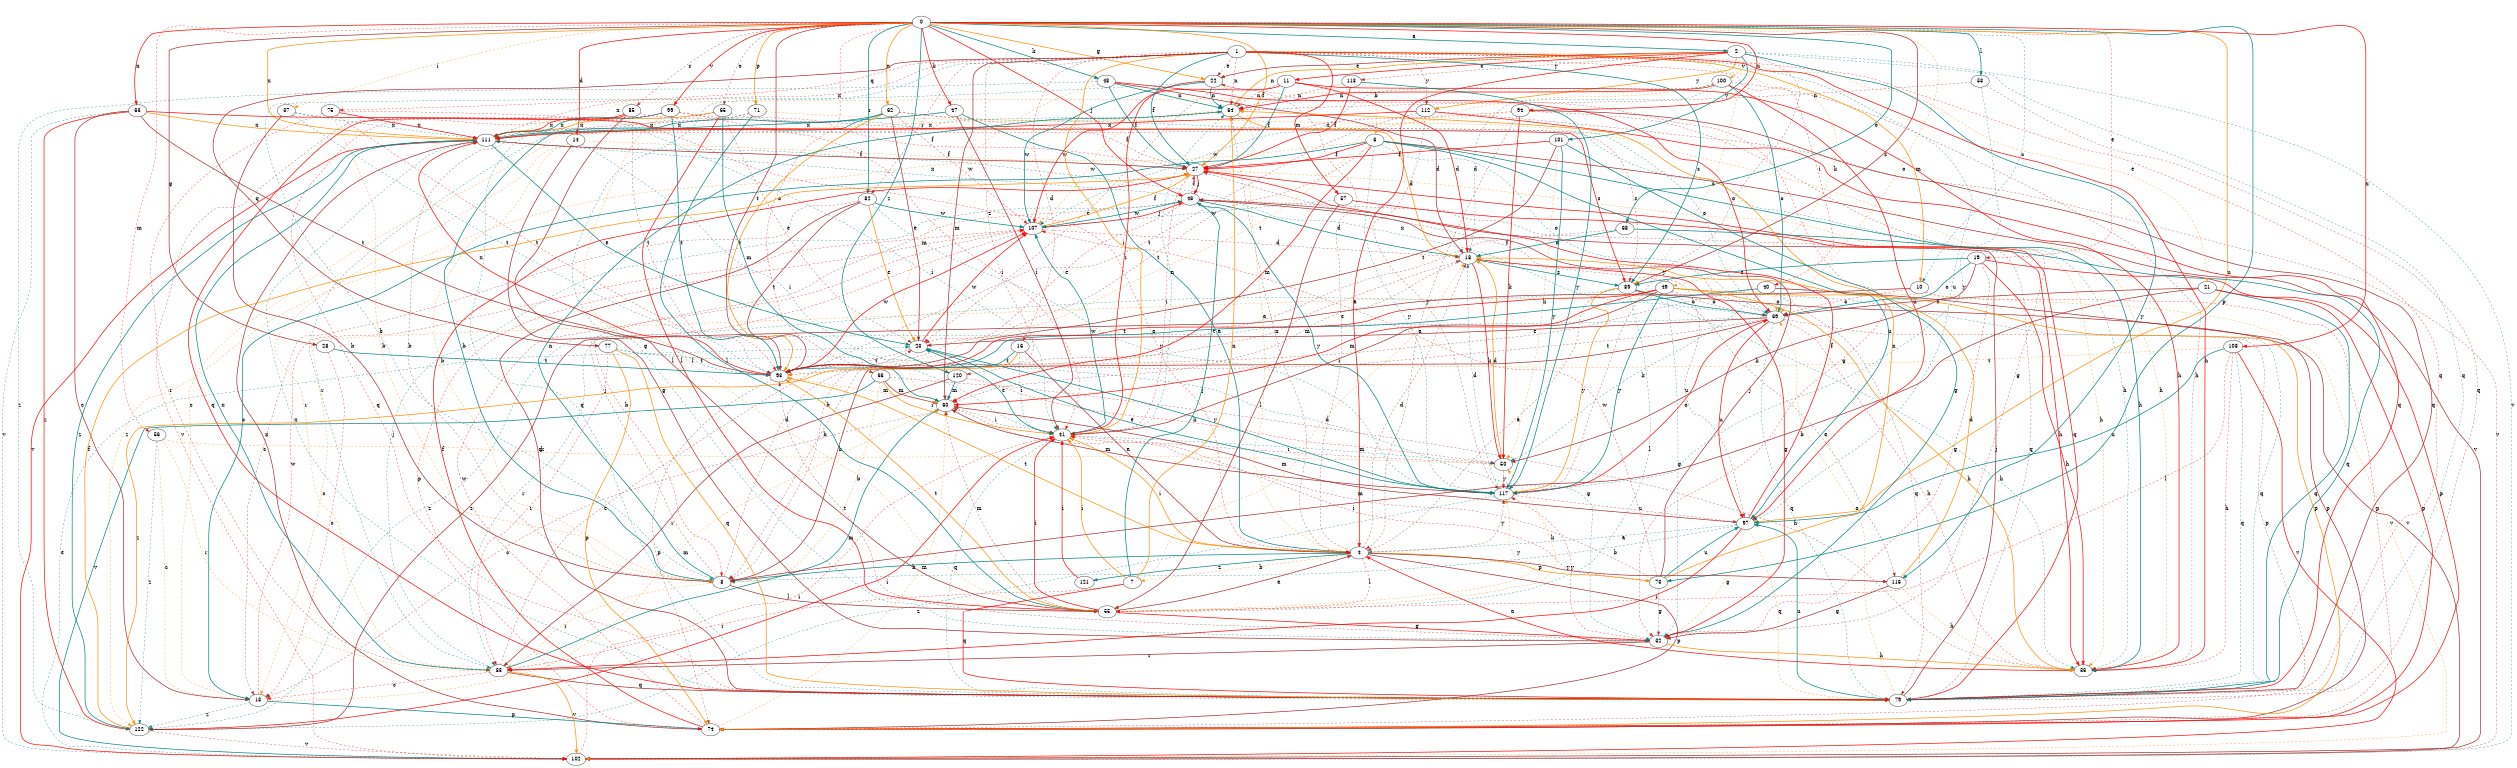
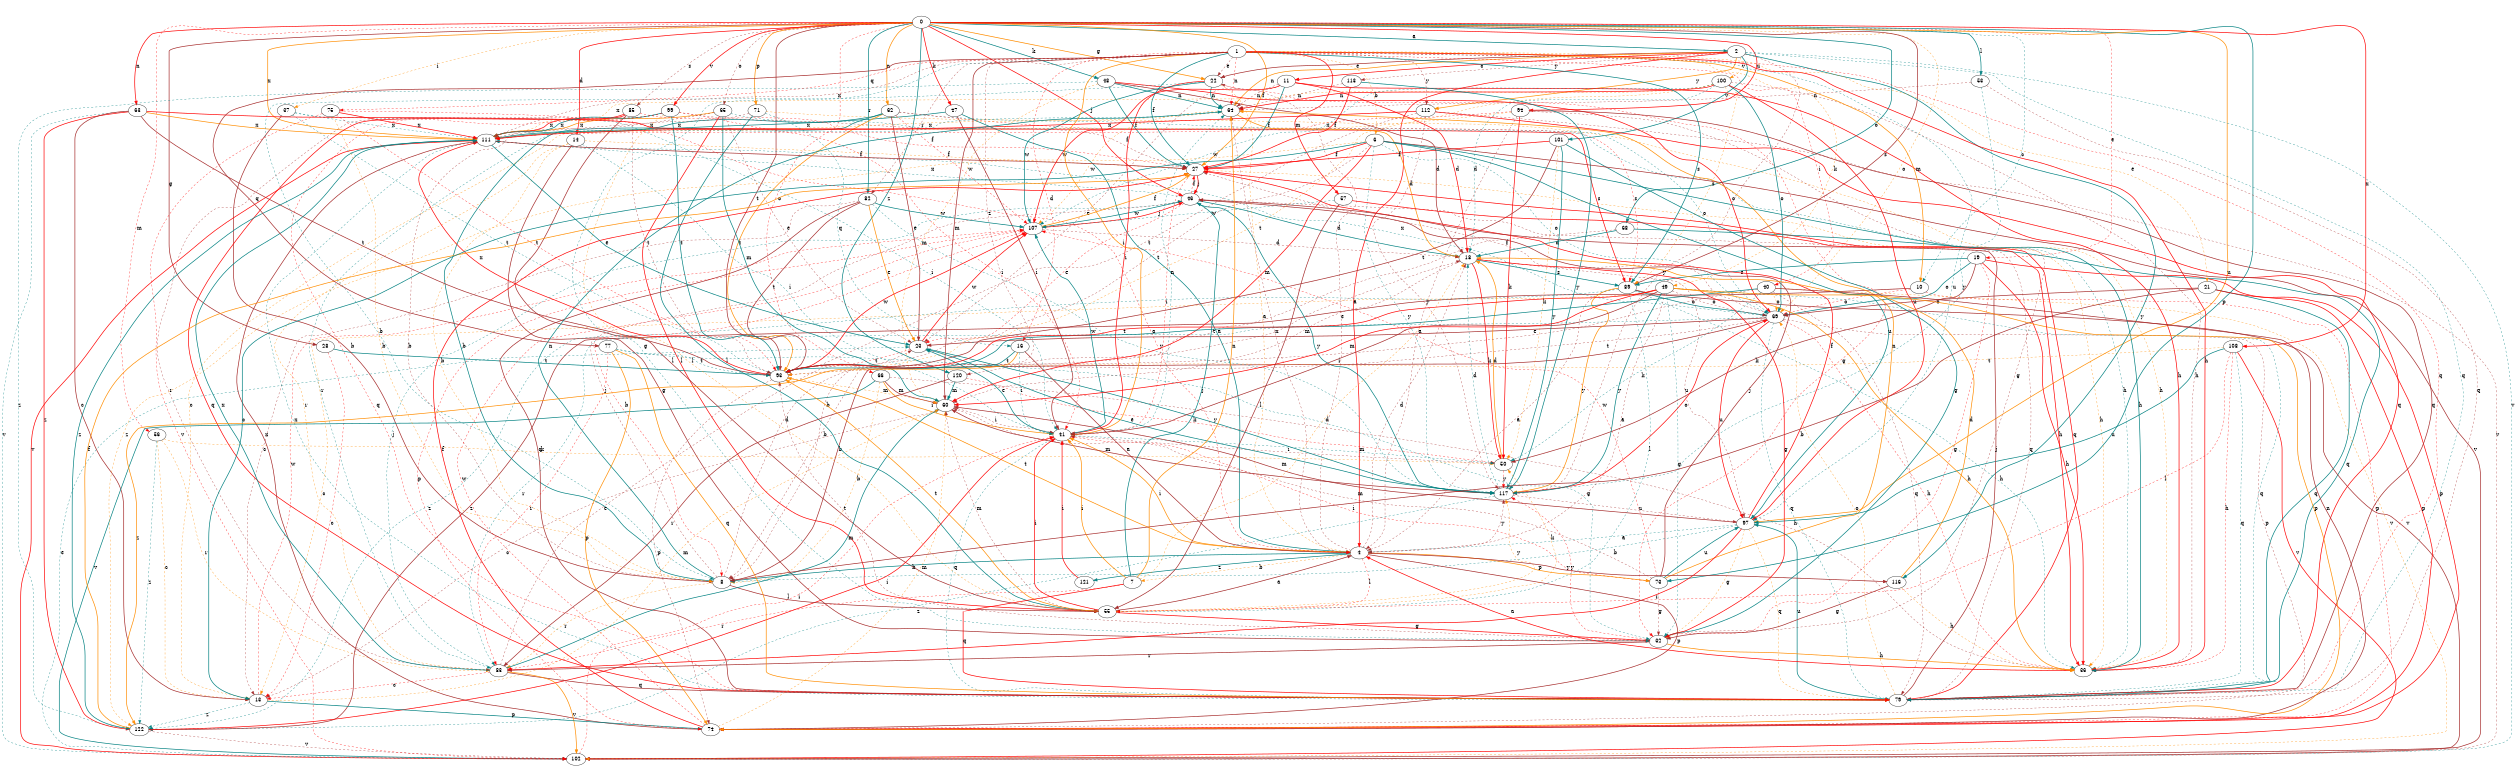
edge "49" -> "116": now "49" -> "4"
edge "40" -> "74": label "p" -> "n"
edge "71" -> "79": now "71" -> "16"
